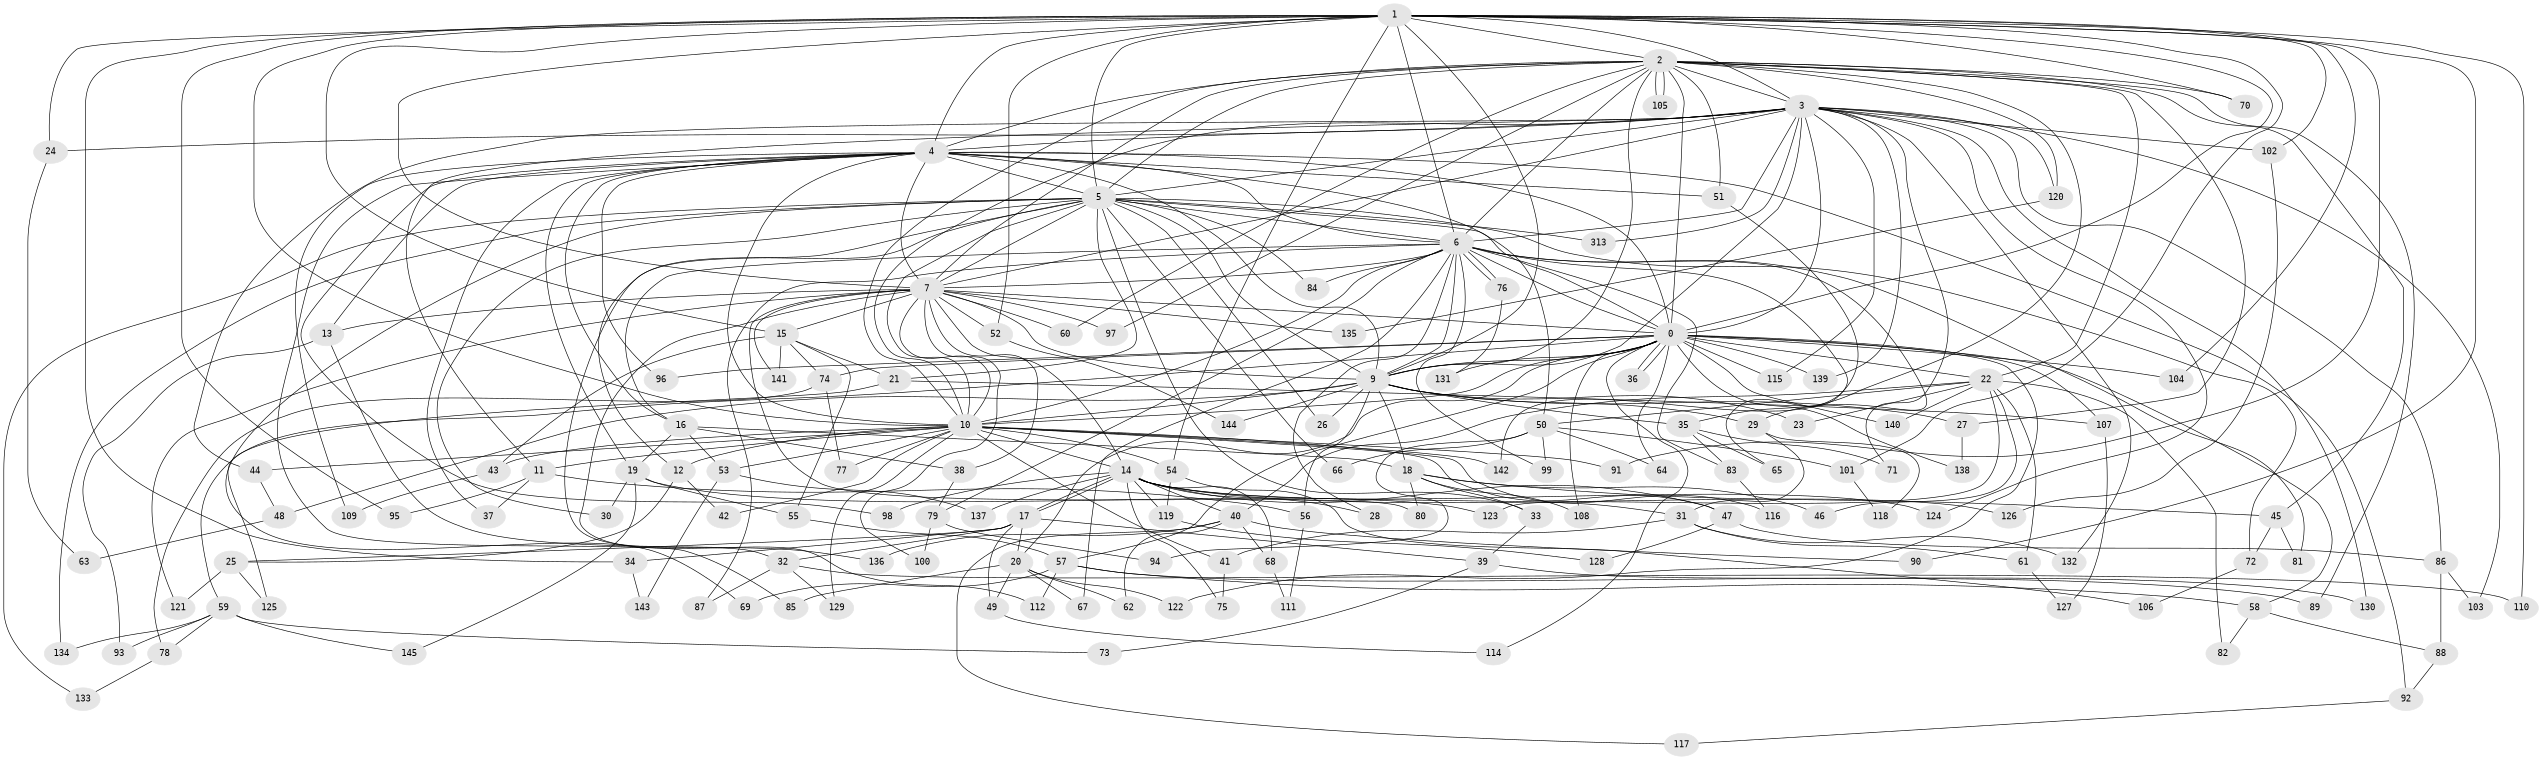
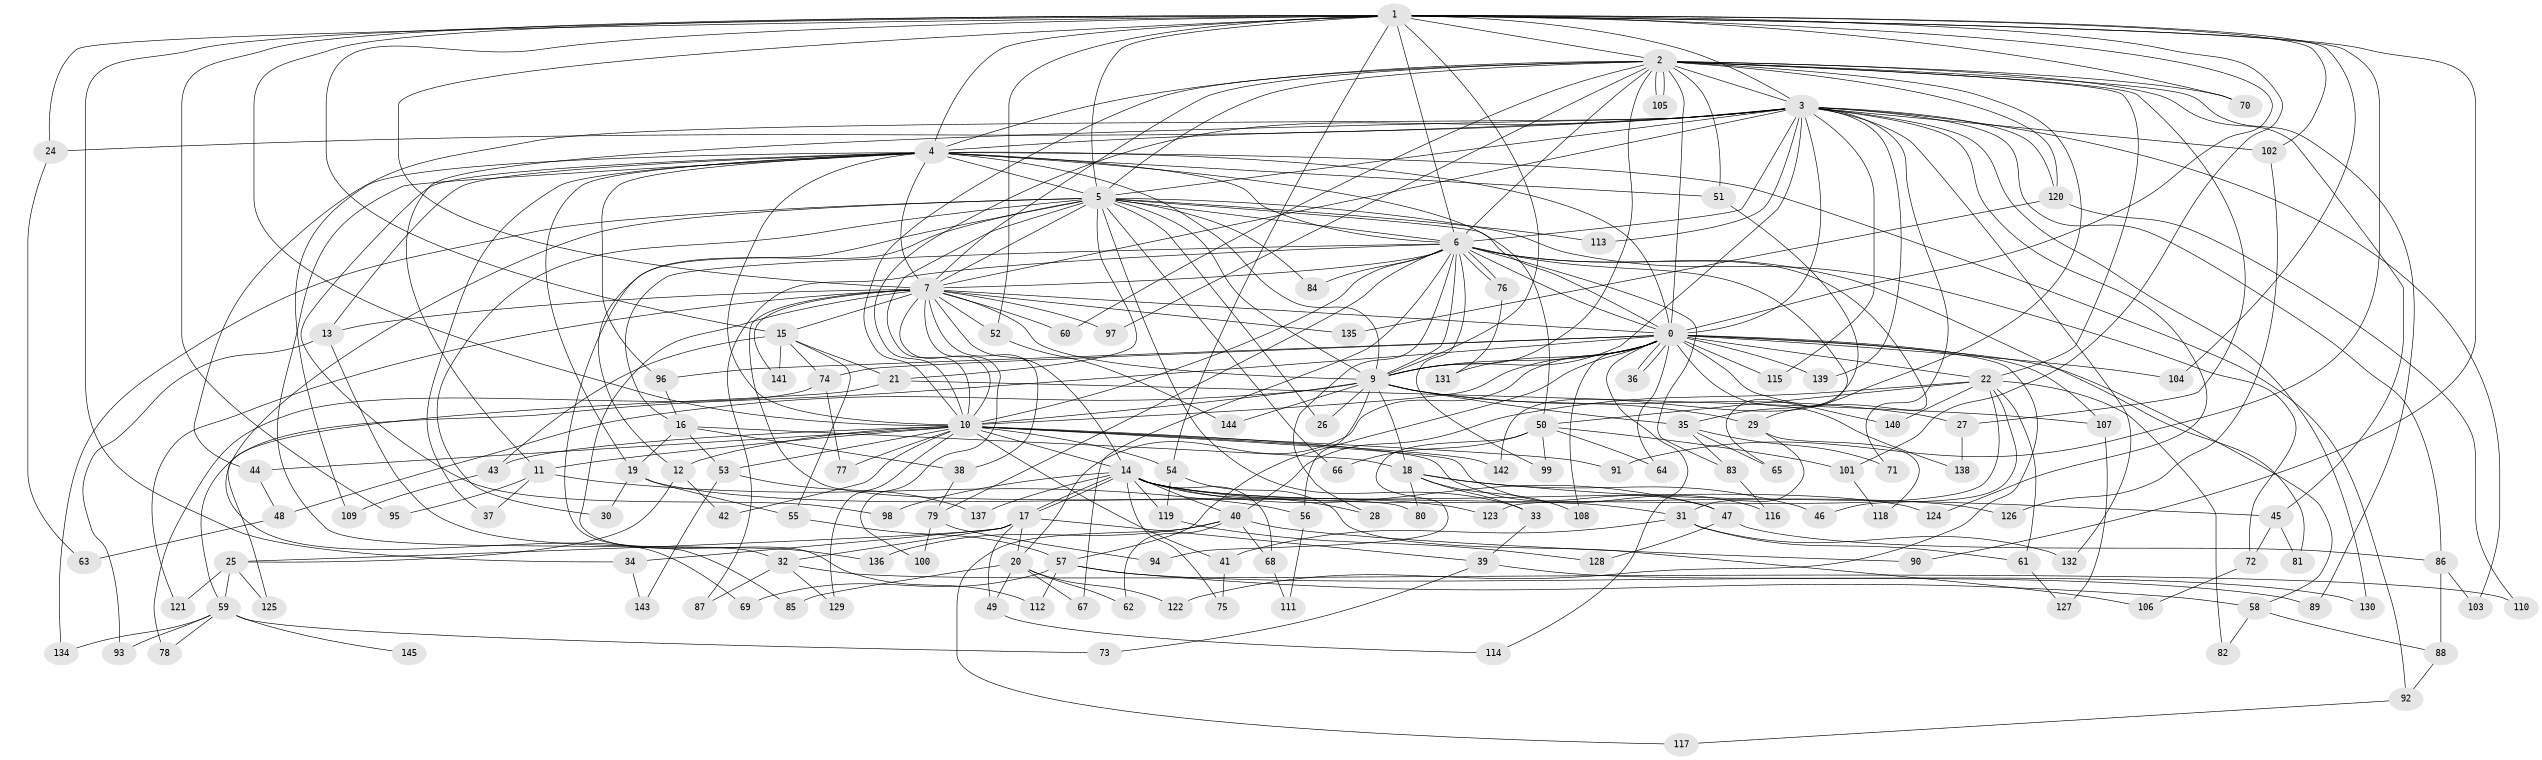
edge "1" -- "110": now "120" -- "110"
edge "4" -- "16": now "96" -- "16"
node "313": label "313" -> "113"
node "23": removed
edge "25" -- "59": added
edge "19" -- "145": removed
node "133": removed
